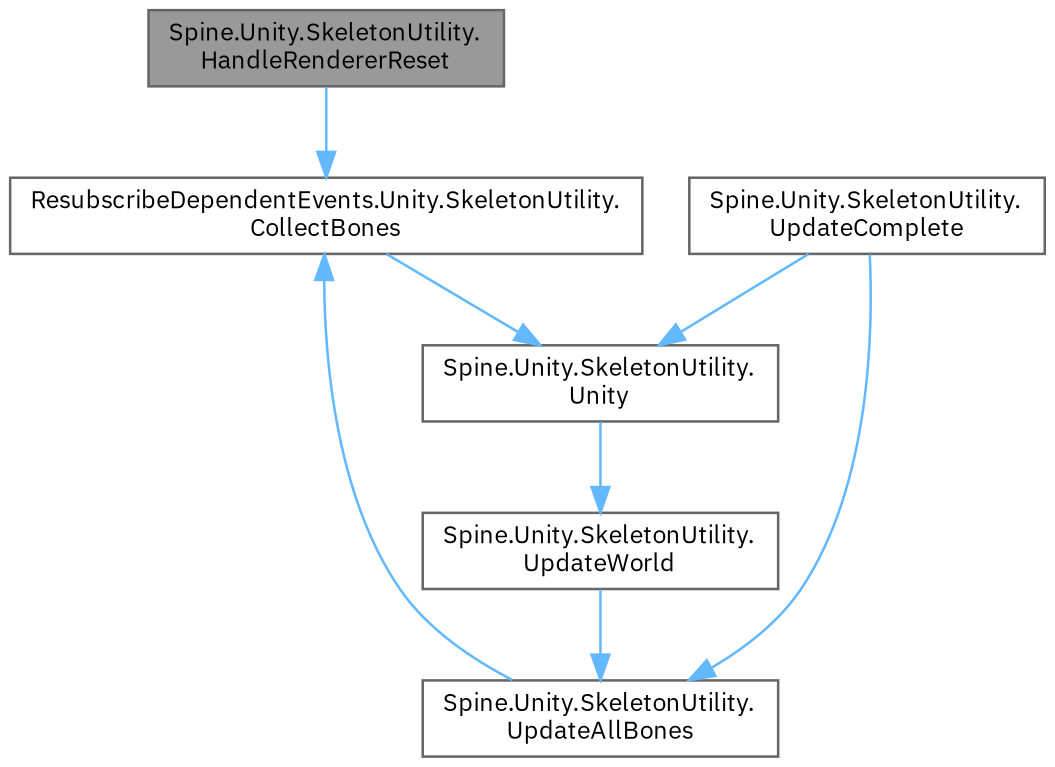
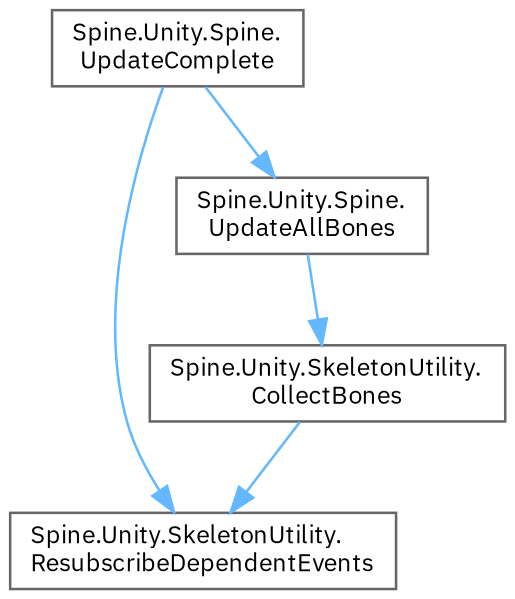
node "Spine.Unity.SkeletonUtility. HandleRendererReset": removed
node "ResubscribeDependentEvents.Unity.SkeletonUtility. CollectBones": label "ResubscribeDependentEvents.Unity.SkeletonUtility. CollectBones" -> "Spine.Unity.SkeletonUtility. CollectBones"
node "Spine.Unity.SkeletonUtility. UpdateComplete": label "Spine.Unity.SkeletonUtility. UpdateComplete" -> "Spine.Unity.Spine. UpdateComplete"
node "Spine.Unity.SkeletonUtility. Unity": label "Spine.Unity.SkeletonUtility. Unity" -> "Spine.Unity.SkeletonUtility. ResubscribeDependentEvents"
node "Spine.Unity.SkeletonUtility. UpdateWorld": removed
node "Spine.Unity.SkeletonUtility. UpdateAllBones": label "Spine.Unity.SkeletonUtility. UpdateAllBones" -> "Spine.Unity.Spine. UpdateAllBones"
